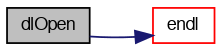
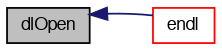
edge "dlOpen" -> "endl": reversed
